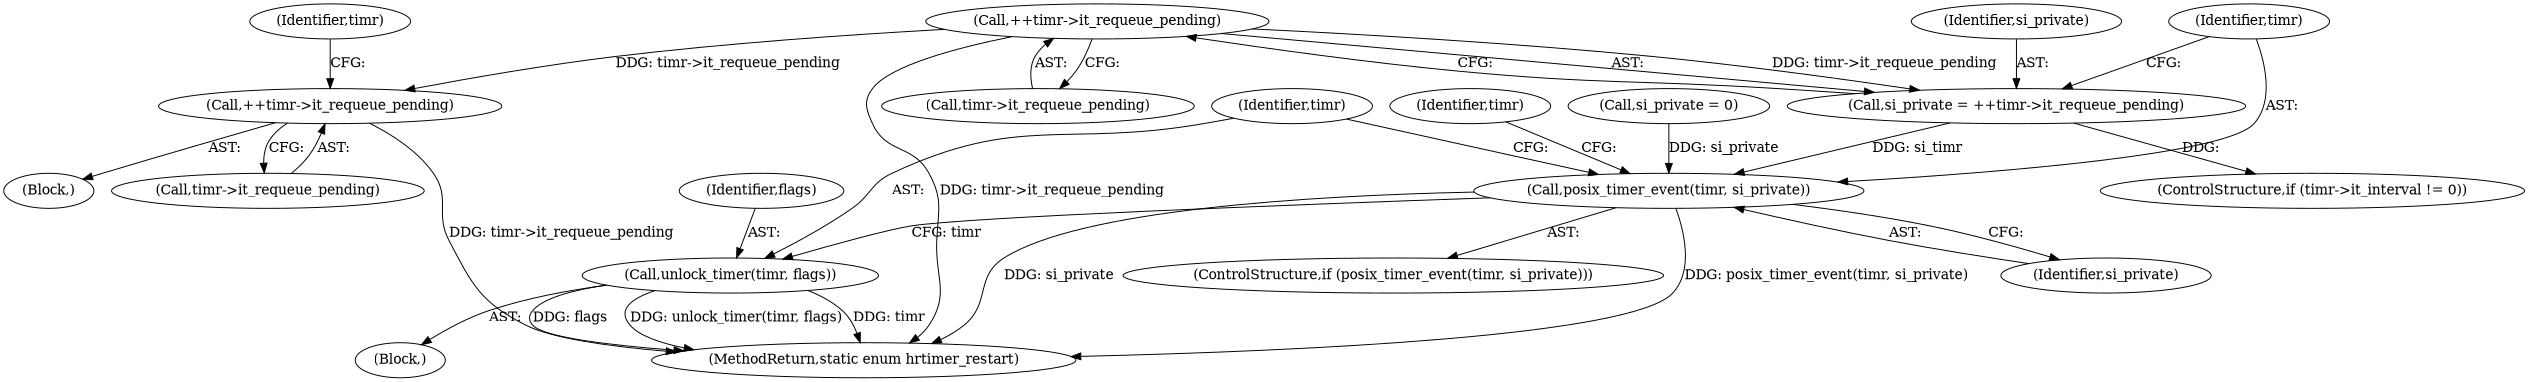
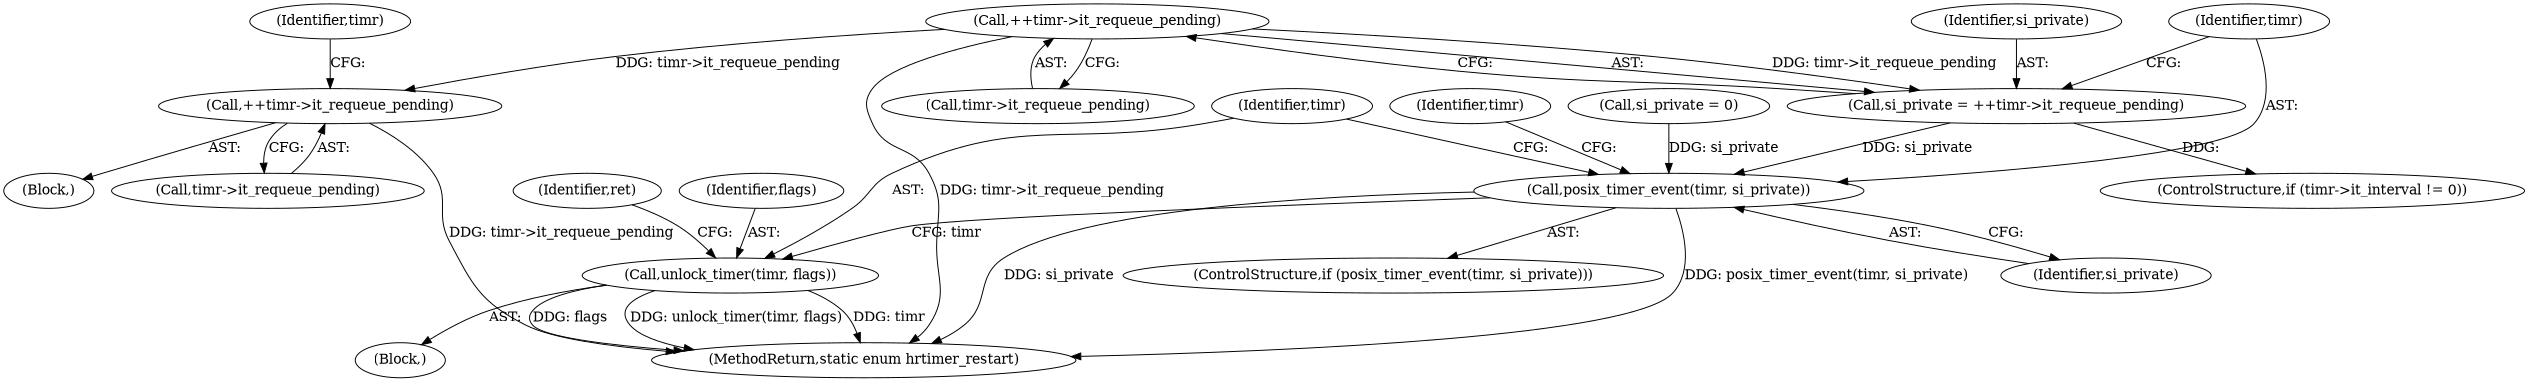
edge "(Call,si_private = ++timr->it_requeue_pending)" -> "(Call,posix_timer_event(timr, si_private))": label "DDG: si_timr" -> "DDG: si_private"
node "(Identifier,ret)": added
